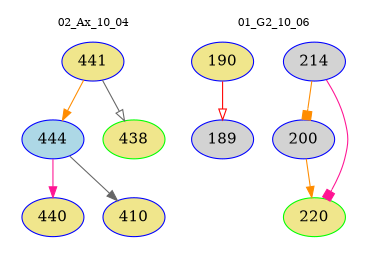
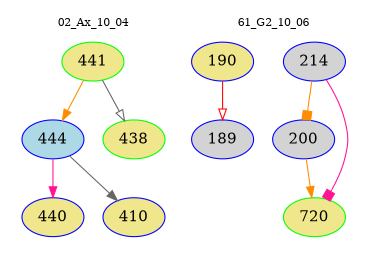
cluster "01_G2_10_06": label "01_G2_10_06" -> "61_G2_10_06"
node "441": color blue -> green
node "220": label "220" -> "720"
